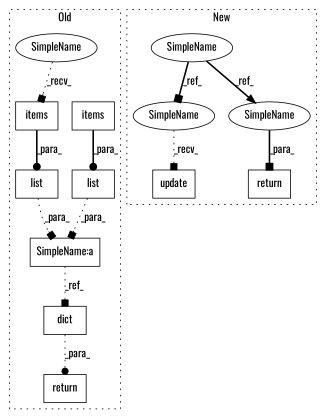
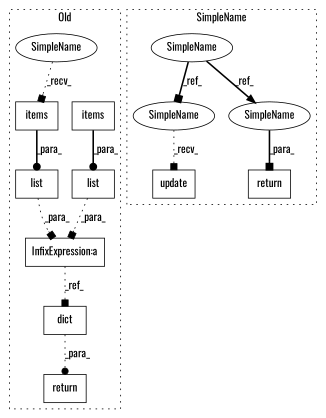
cluster "New": label "New" -> "SimpleName"
node "SimpleName:a": label "SimpleName:a" -> "InfixExpression:a"
